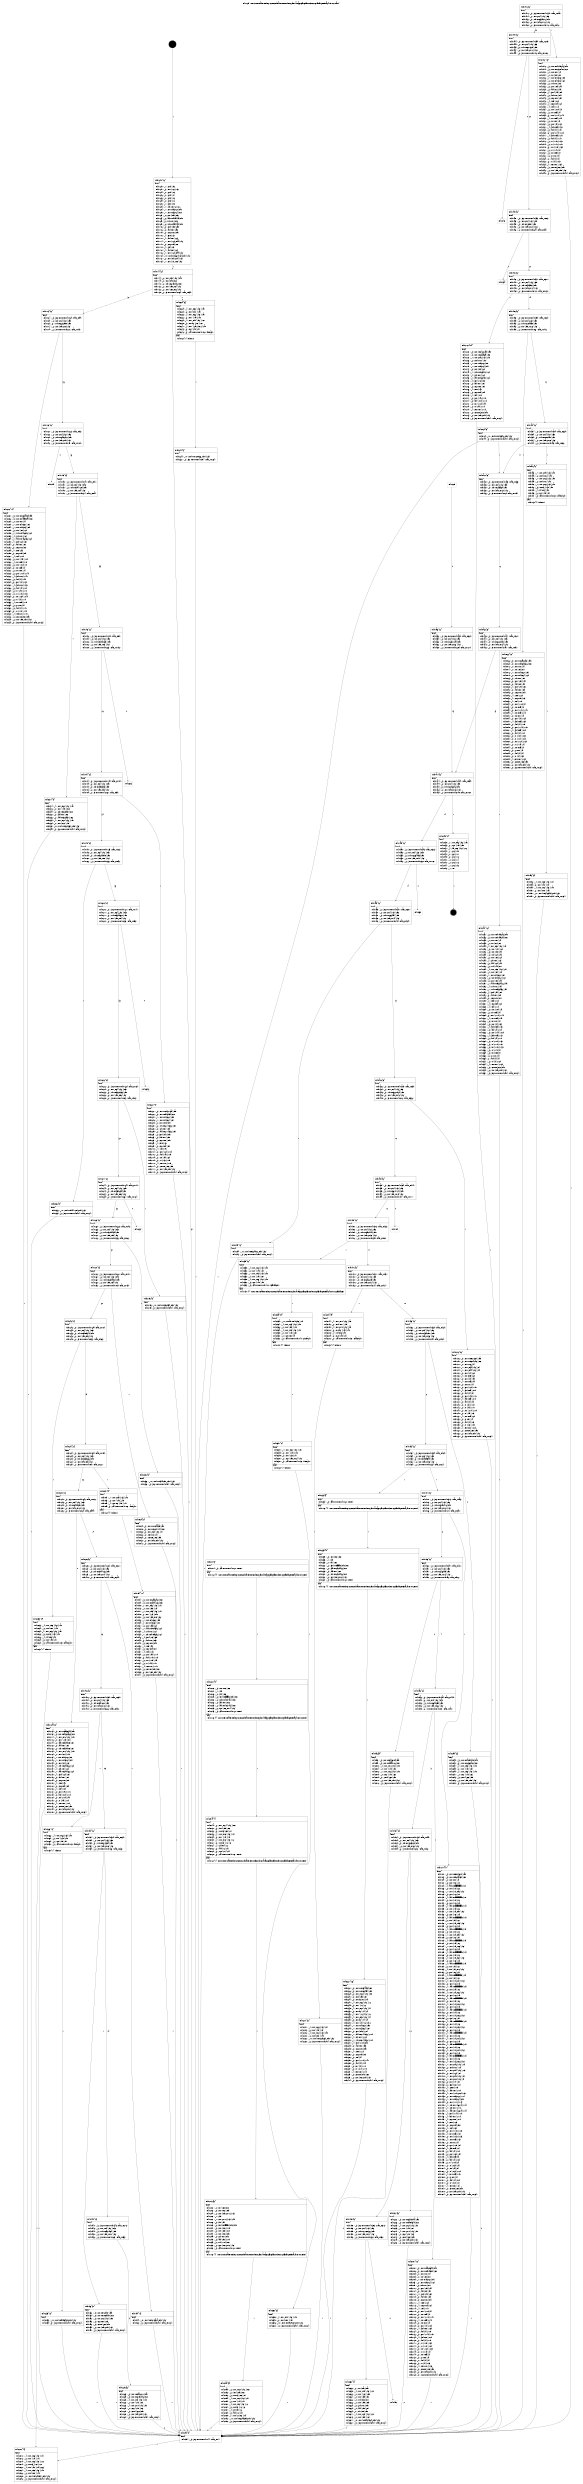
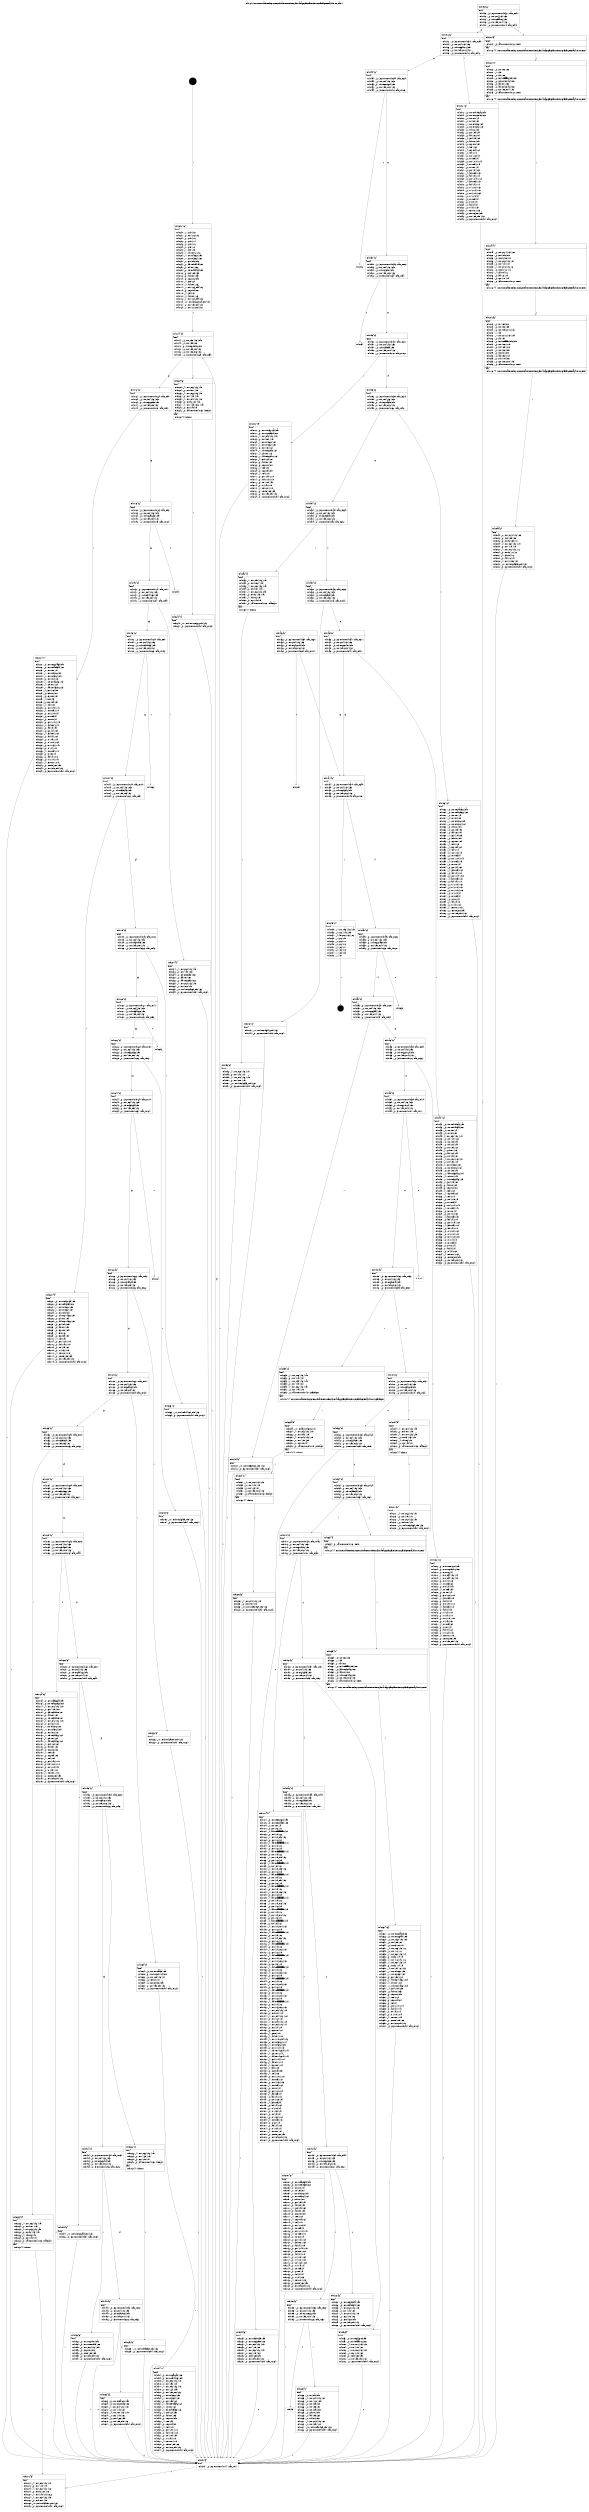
node "0x40195c [28]": added
edge "0x40278f [15]" -> "0x401a20 [28]": reversed
edge "0x4028ed" -> "0x401a58 [28]": reversed
node "0x401ef1 [19]": removed
edge "0x402231 [36]" -> "0x402904 [5]": now "0x401940 [28]" -> "0x402904 [5]"
